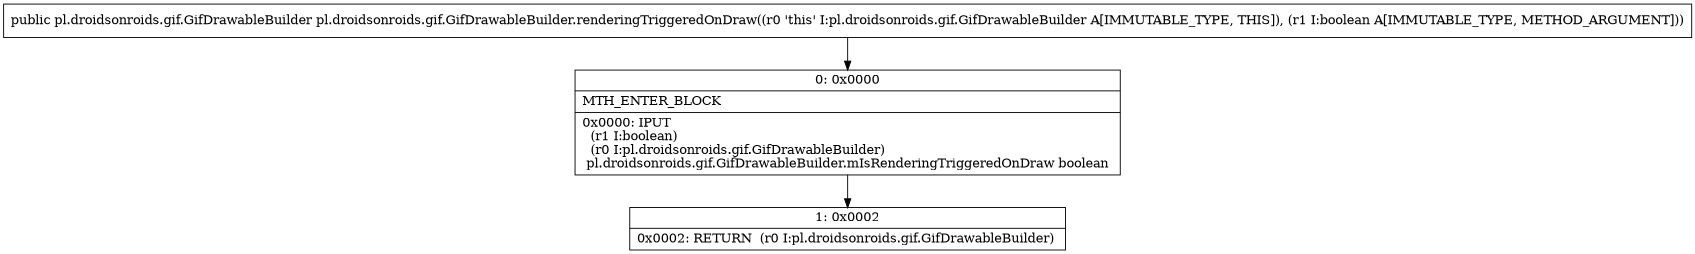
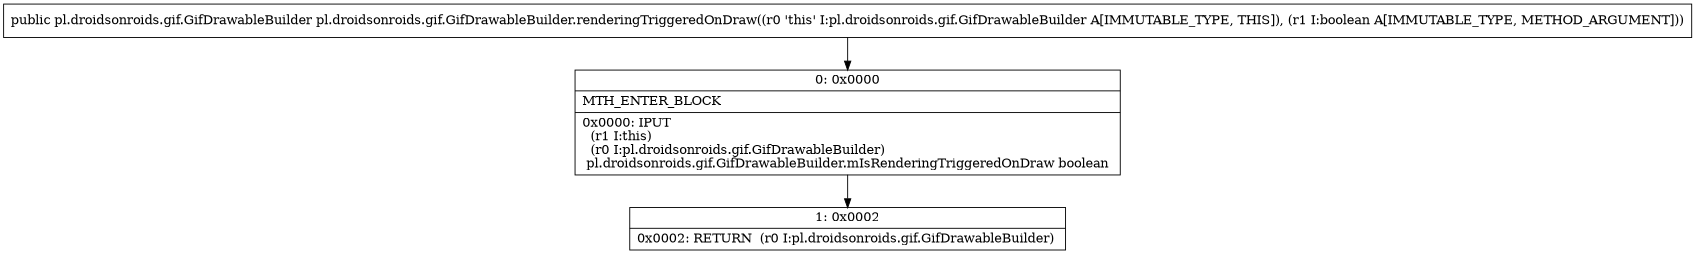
node "0: 0x0000": text "(r1 I:boolean)" -> "(r1 I:this)"
